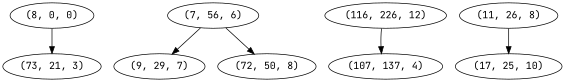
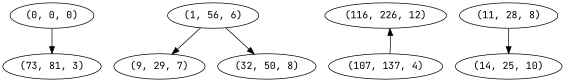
node "(8, 0, 0)": label "(8, 0, 0)" -> "(0, 0, 0)"
node "(7, 56, 6)": label "(7, 56, 6)" -> "(1, 56, 6)"
node "(11, 26, 8)": label "(11, 26, 8)" -> "(11, 28, 8)"
edge "(116, 226, 12)" -> "(107, 137, 4)": reversed
node "(73, 21, 3)": label "(73, 21, 3)" -> "(73, 81, 3)"
node "(72, 50, 8)": label "(72, 50, 8)" -> "(32, 50, 8)"
node "(17, 25, 10)": label "(17, 25, 10)" -> "(14, 25, 10)"
